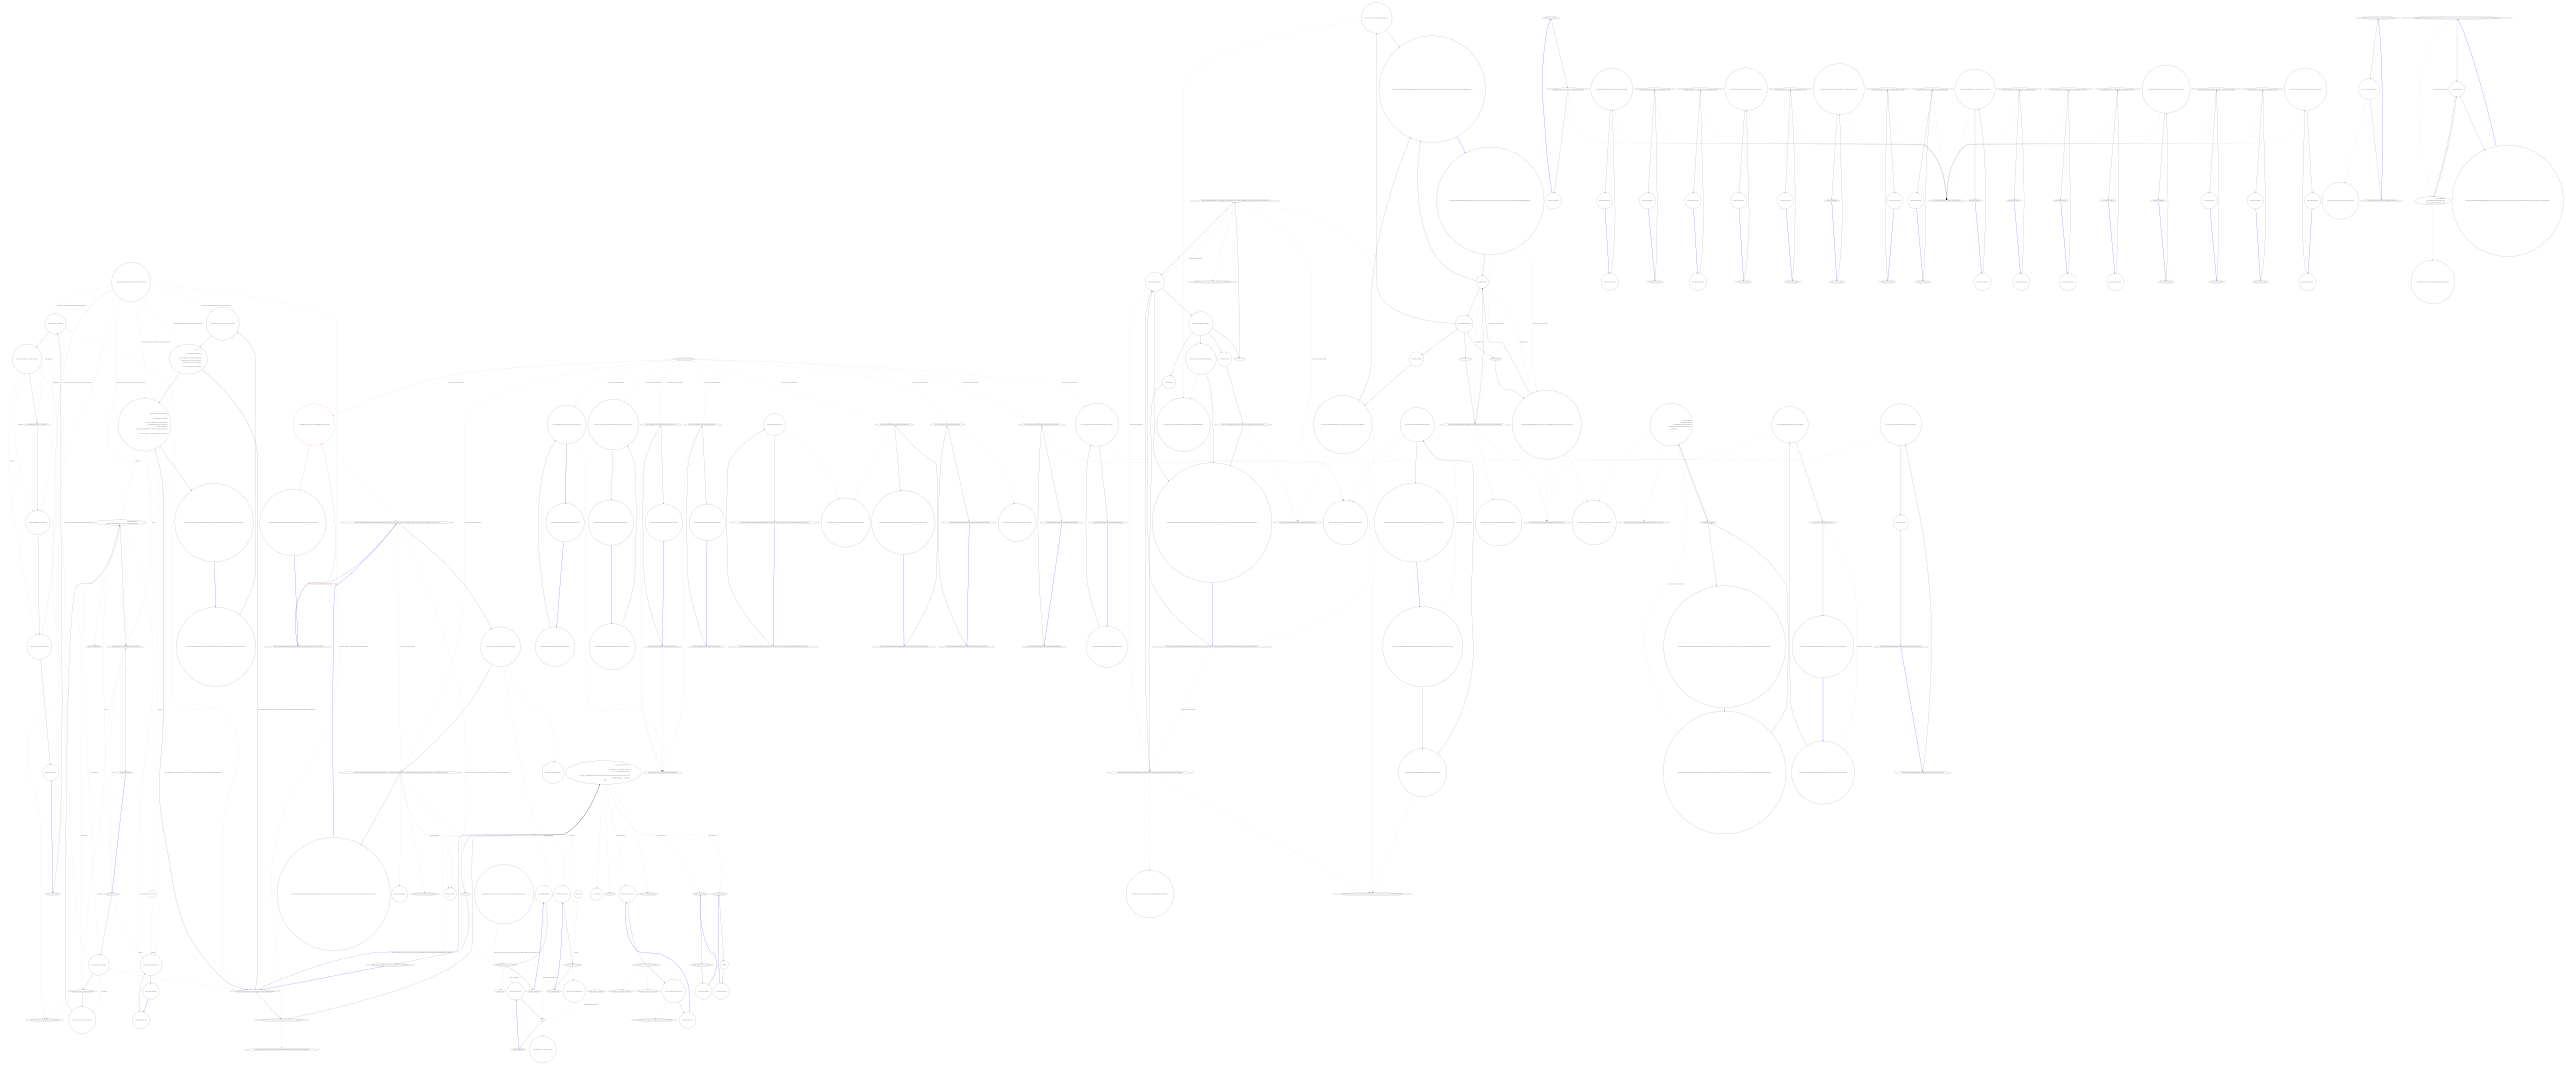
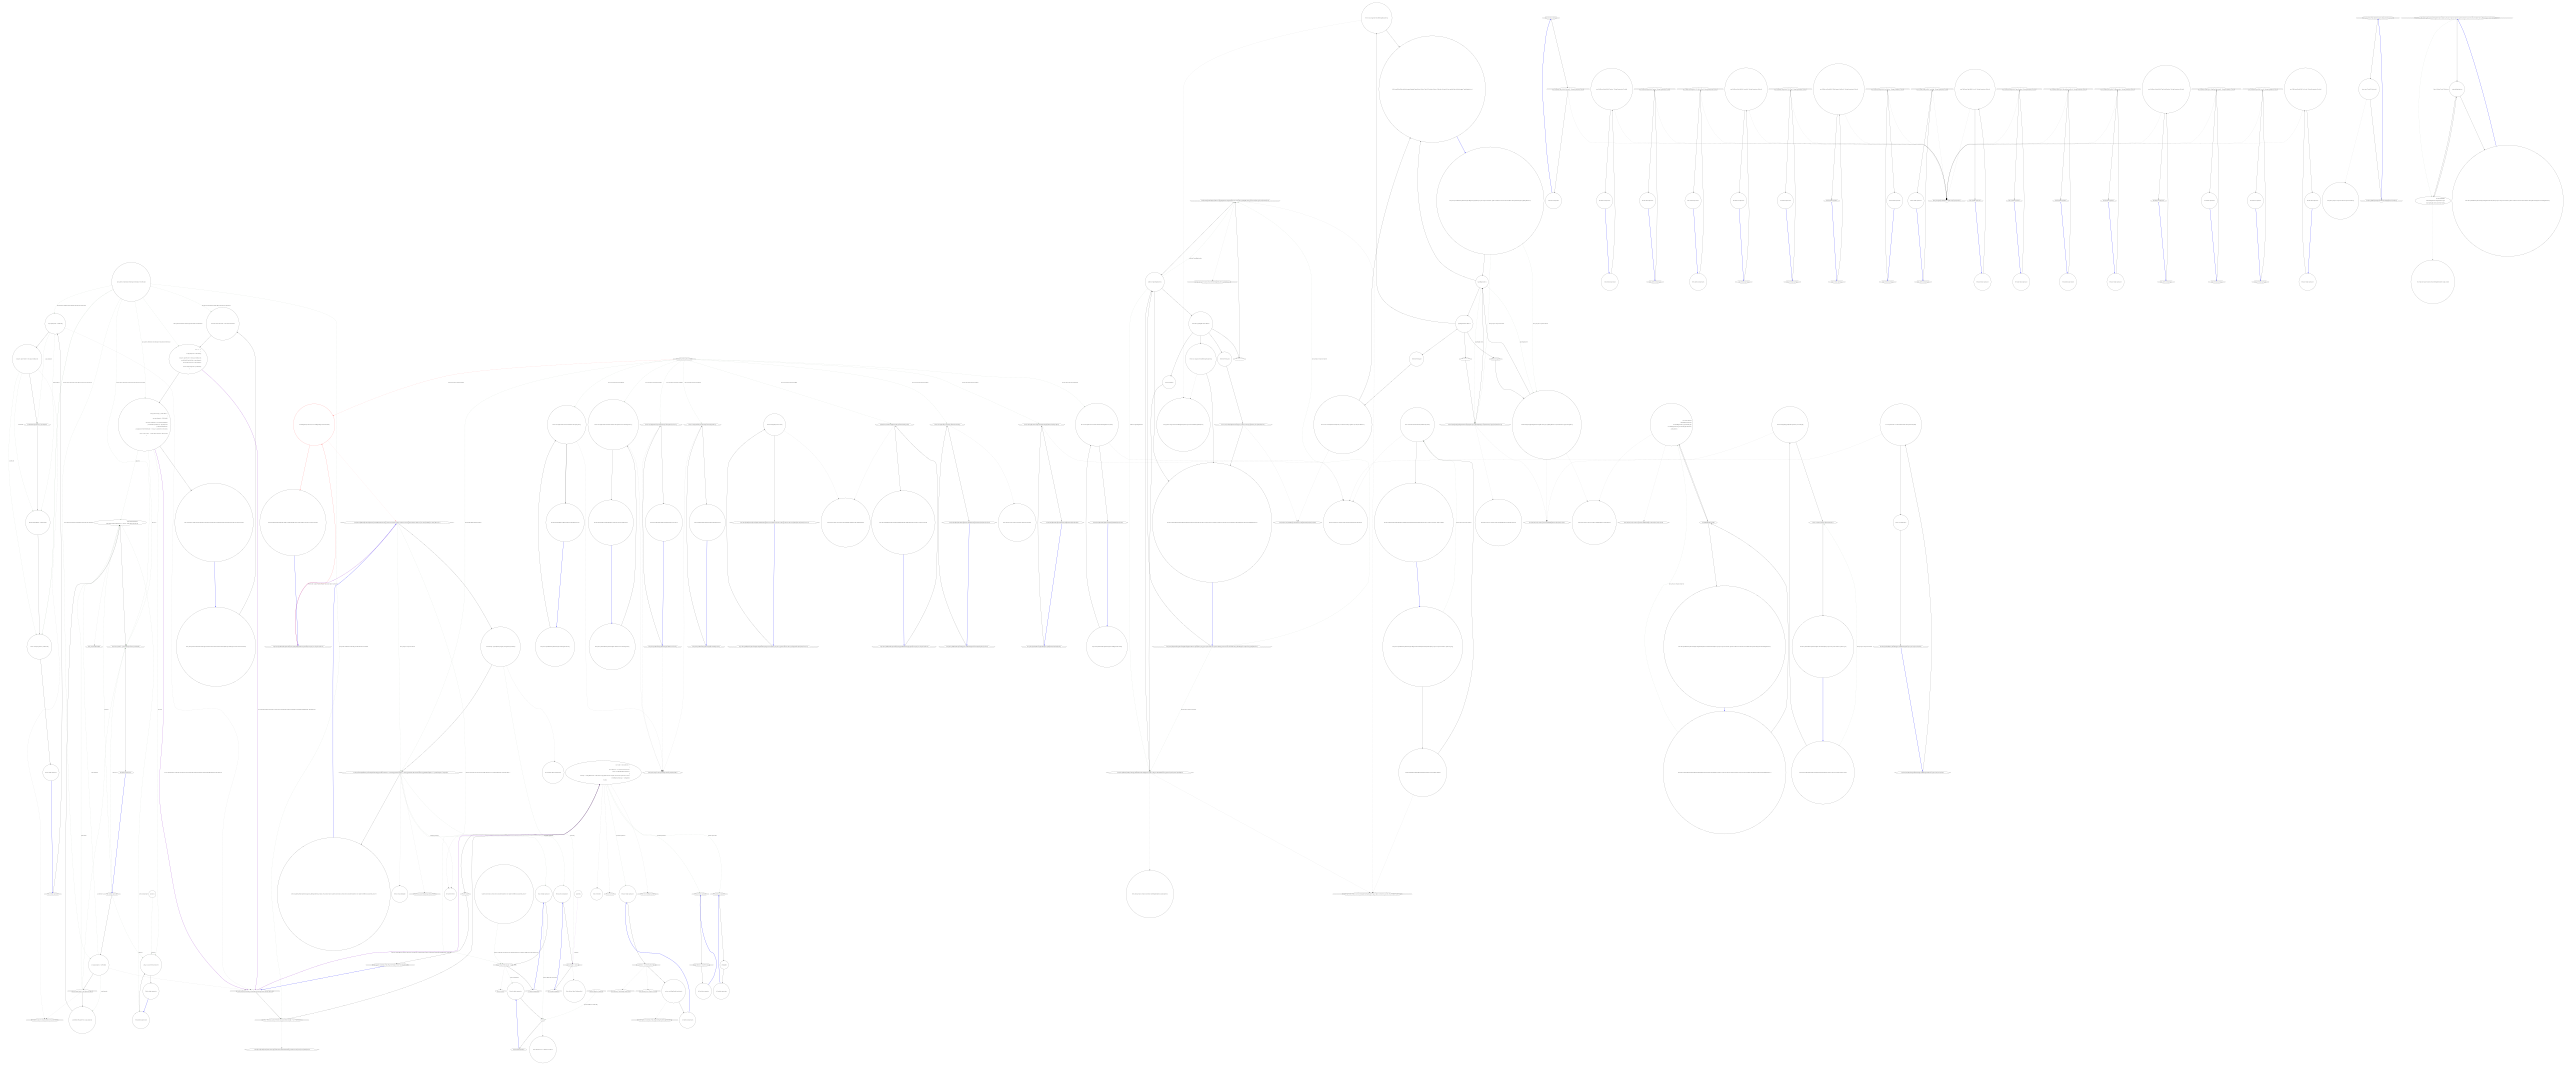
edge "return this.ApplicationContainer.Resolve<IDiagnostics>();" -> "Nancy.DefaultNancyBootstrapper": reversed
